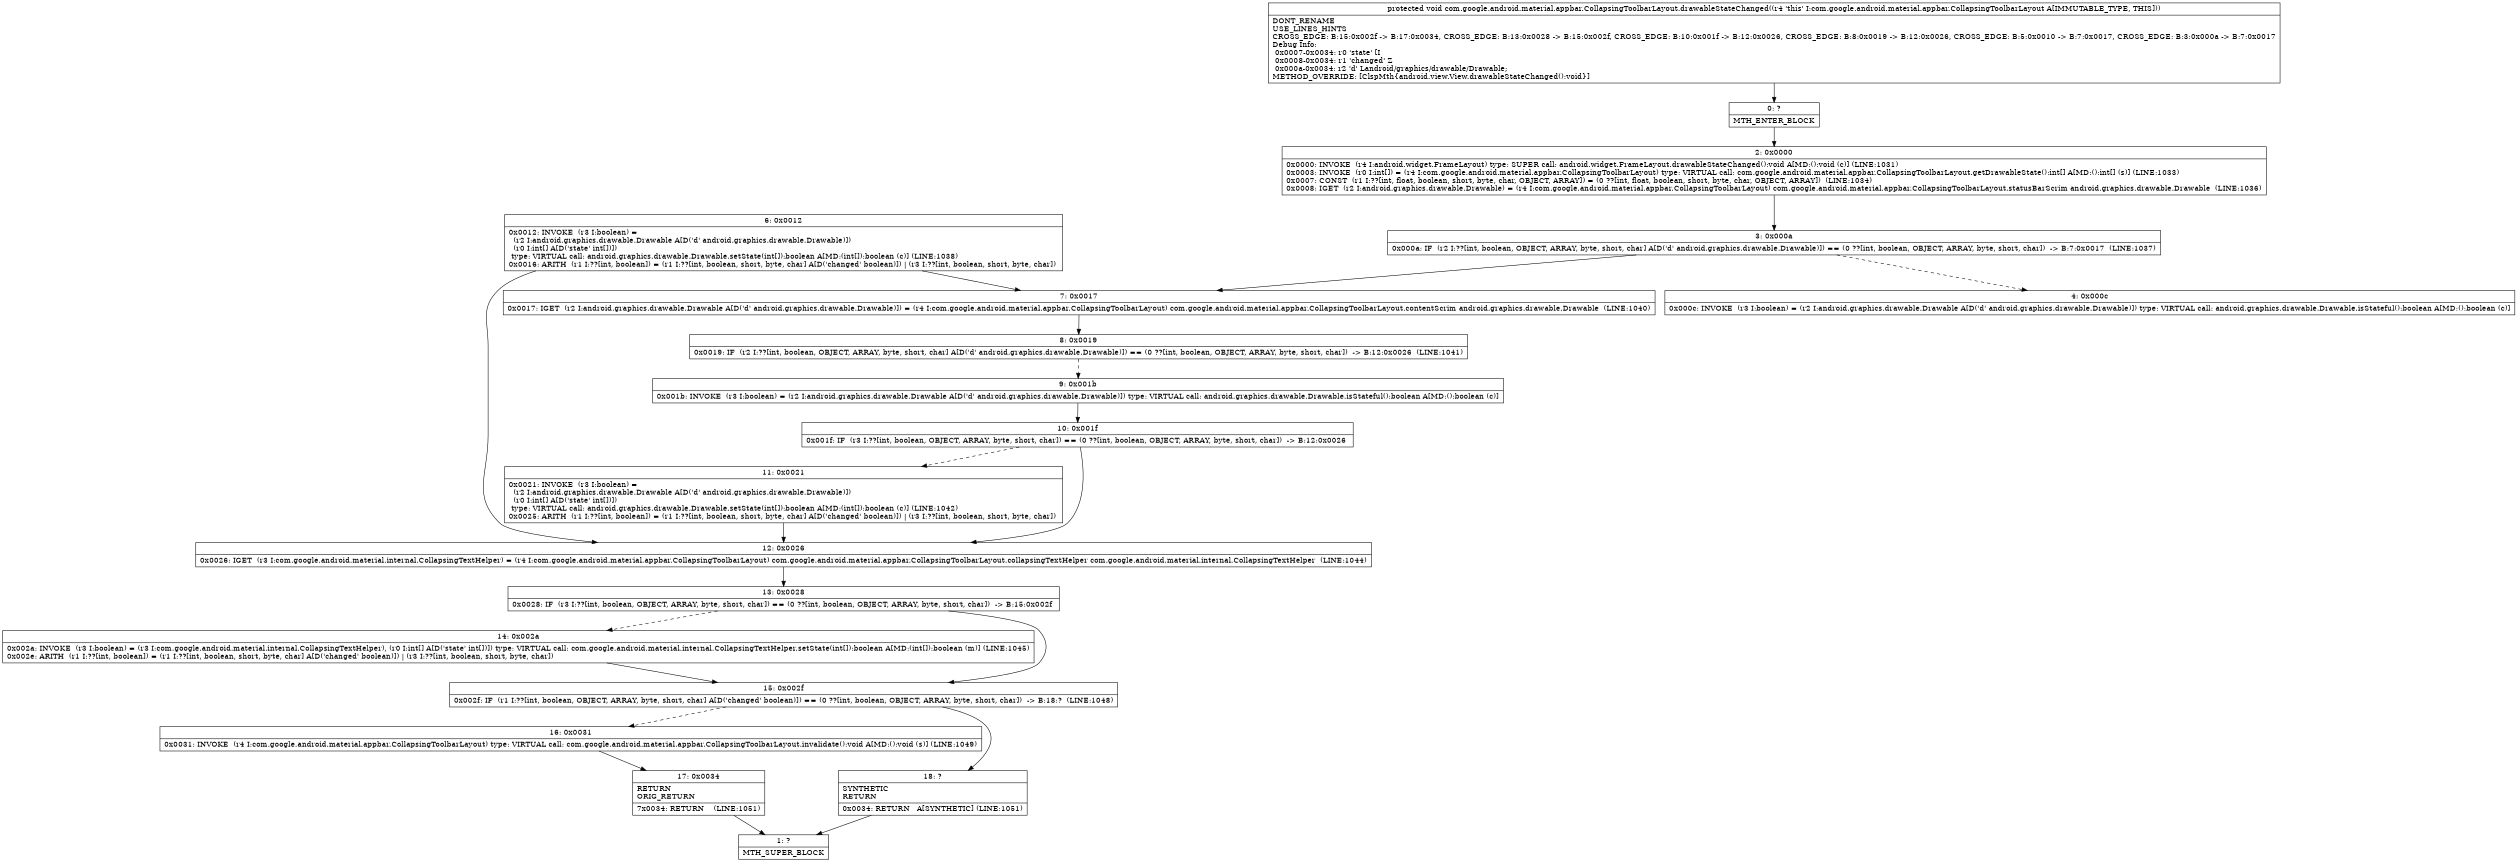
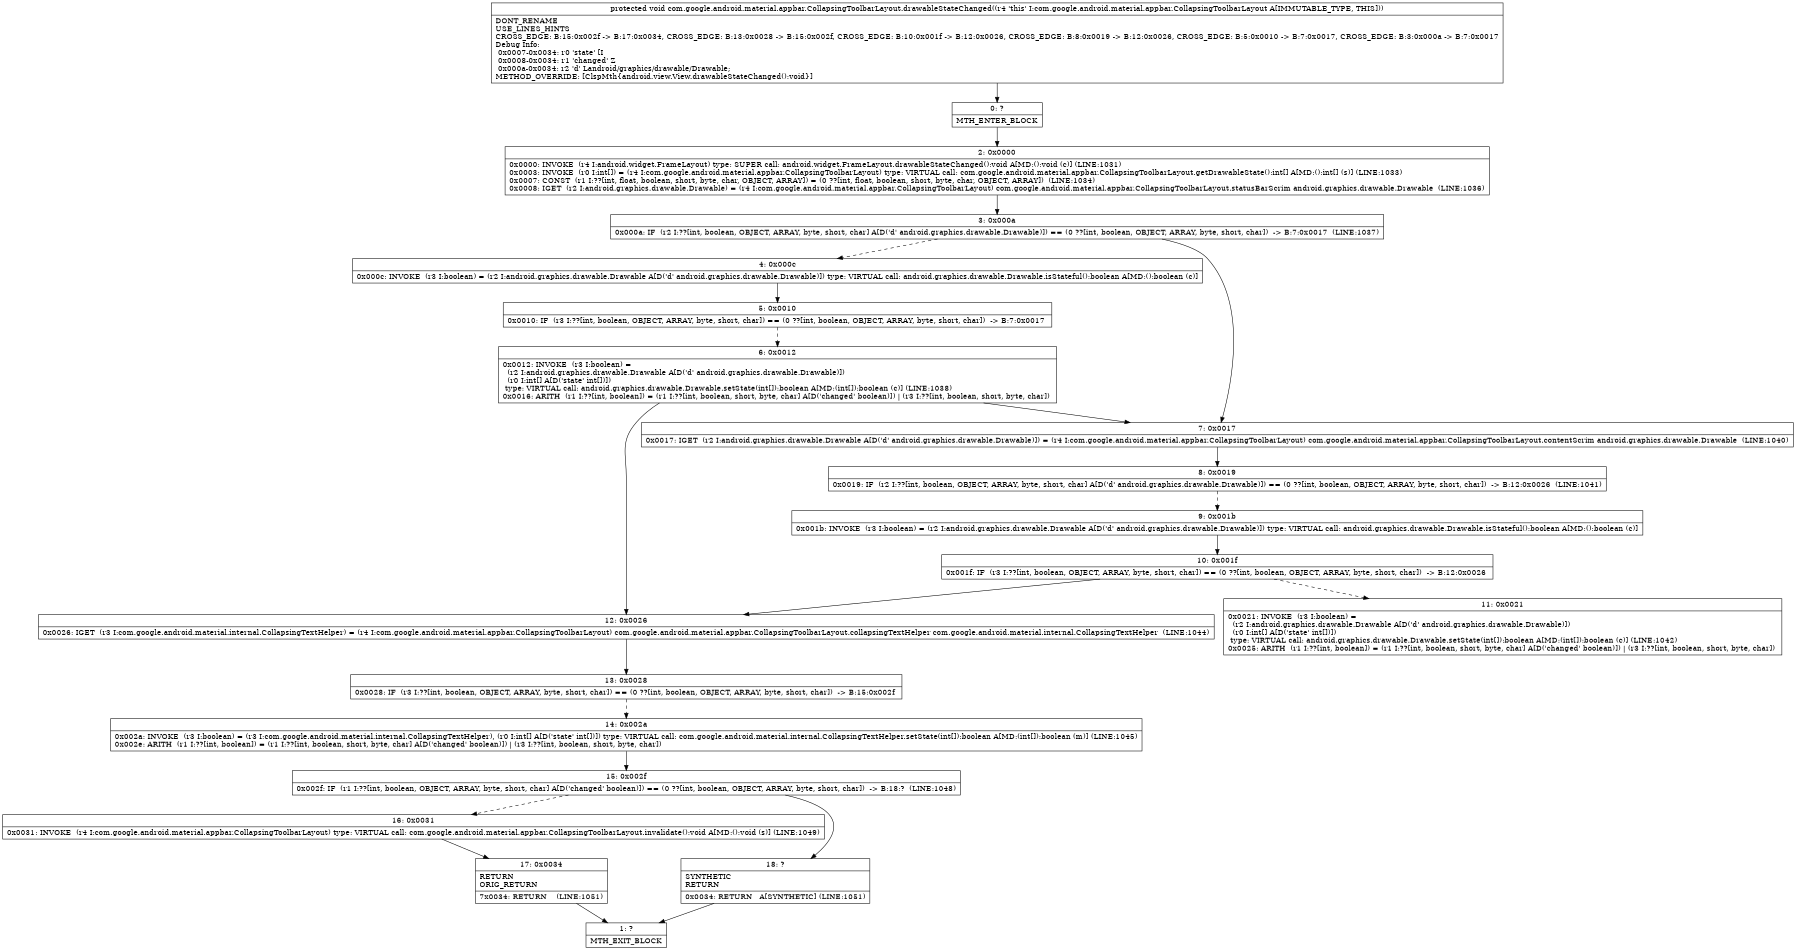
node "5: 0x0010": added
edge "11: 0x0021" -> "12: 0x0026": removed
edge "13: 0x0028" -> "15: 0x002f": removed
node "1: ?": text "MTH_SUPER_BLOCK" -> "MTH_EXIT_BLOCK"
